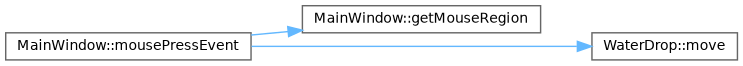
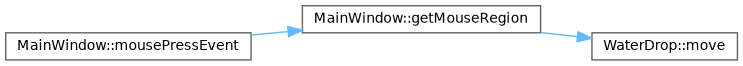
edge "MainWindow::mousePressEvent" -> "WaterDrop::move": now "MainWindow::getMouseRegion" -> "WaterDrop::move"
